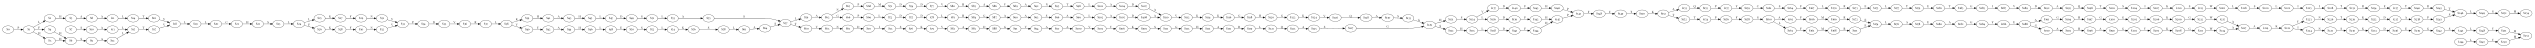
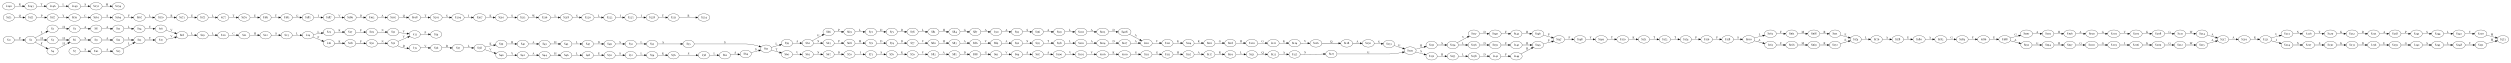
node "S237": removed
edge "S151" -> "S153": removed, label "A"
edge "S241" -> "S246": now "S241" -> "S244"
edge "S34" -> "S35": now "S32" -> "S35"
